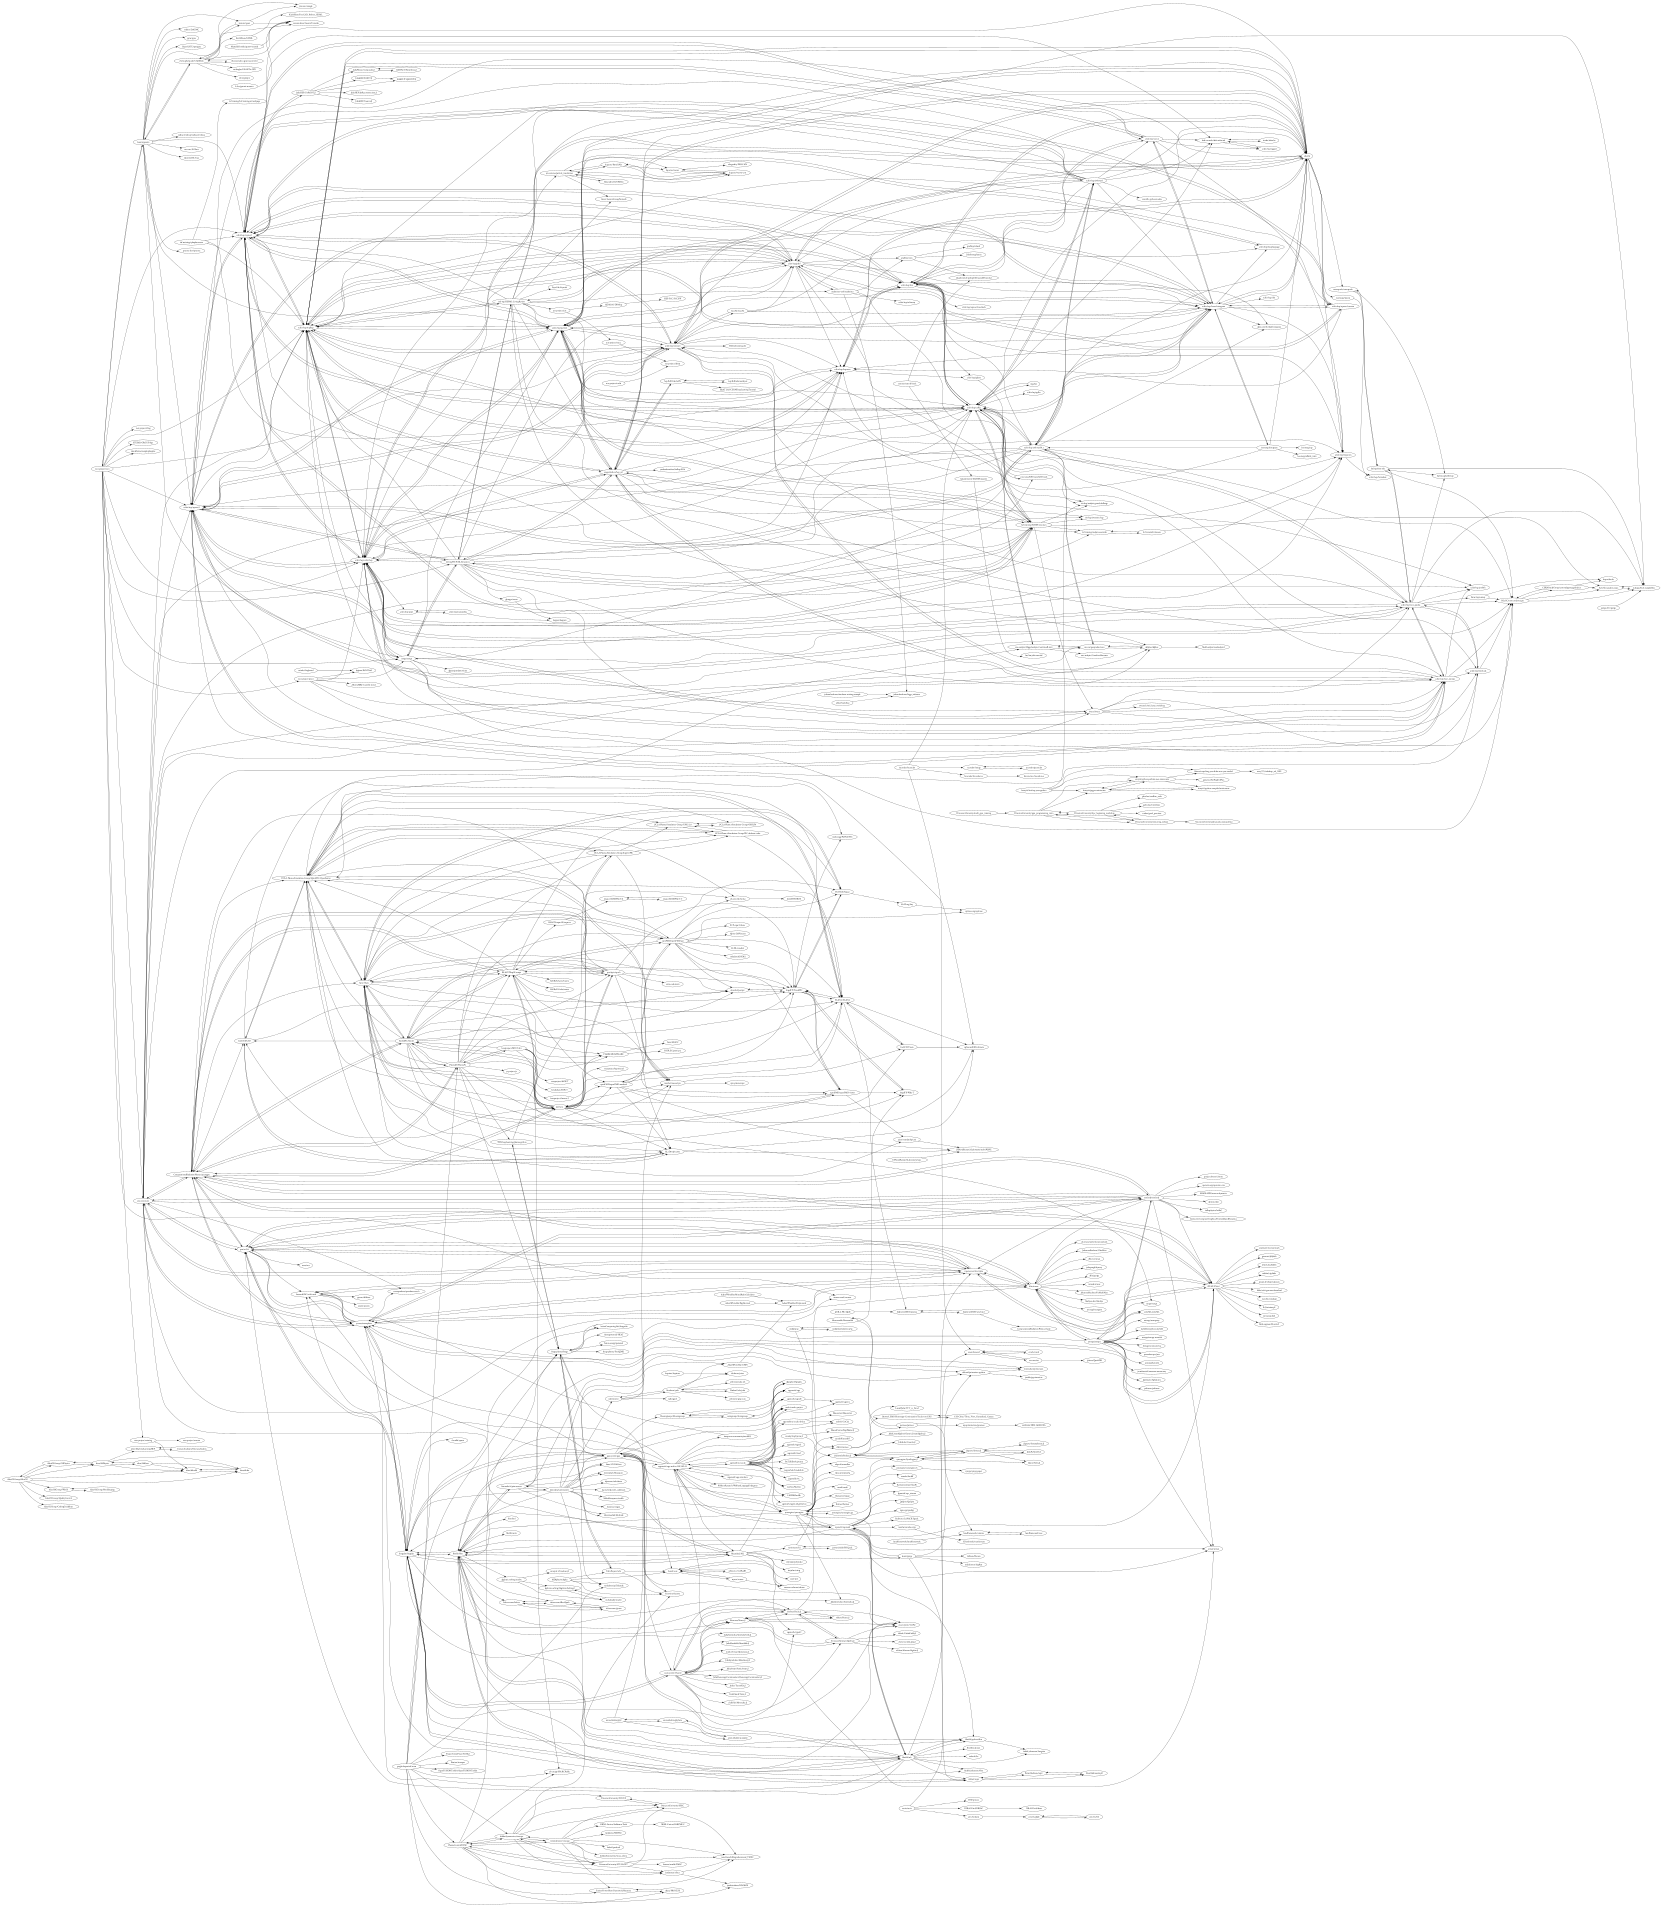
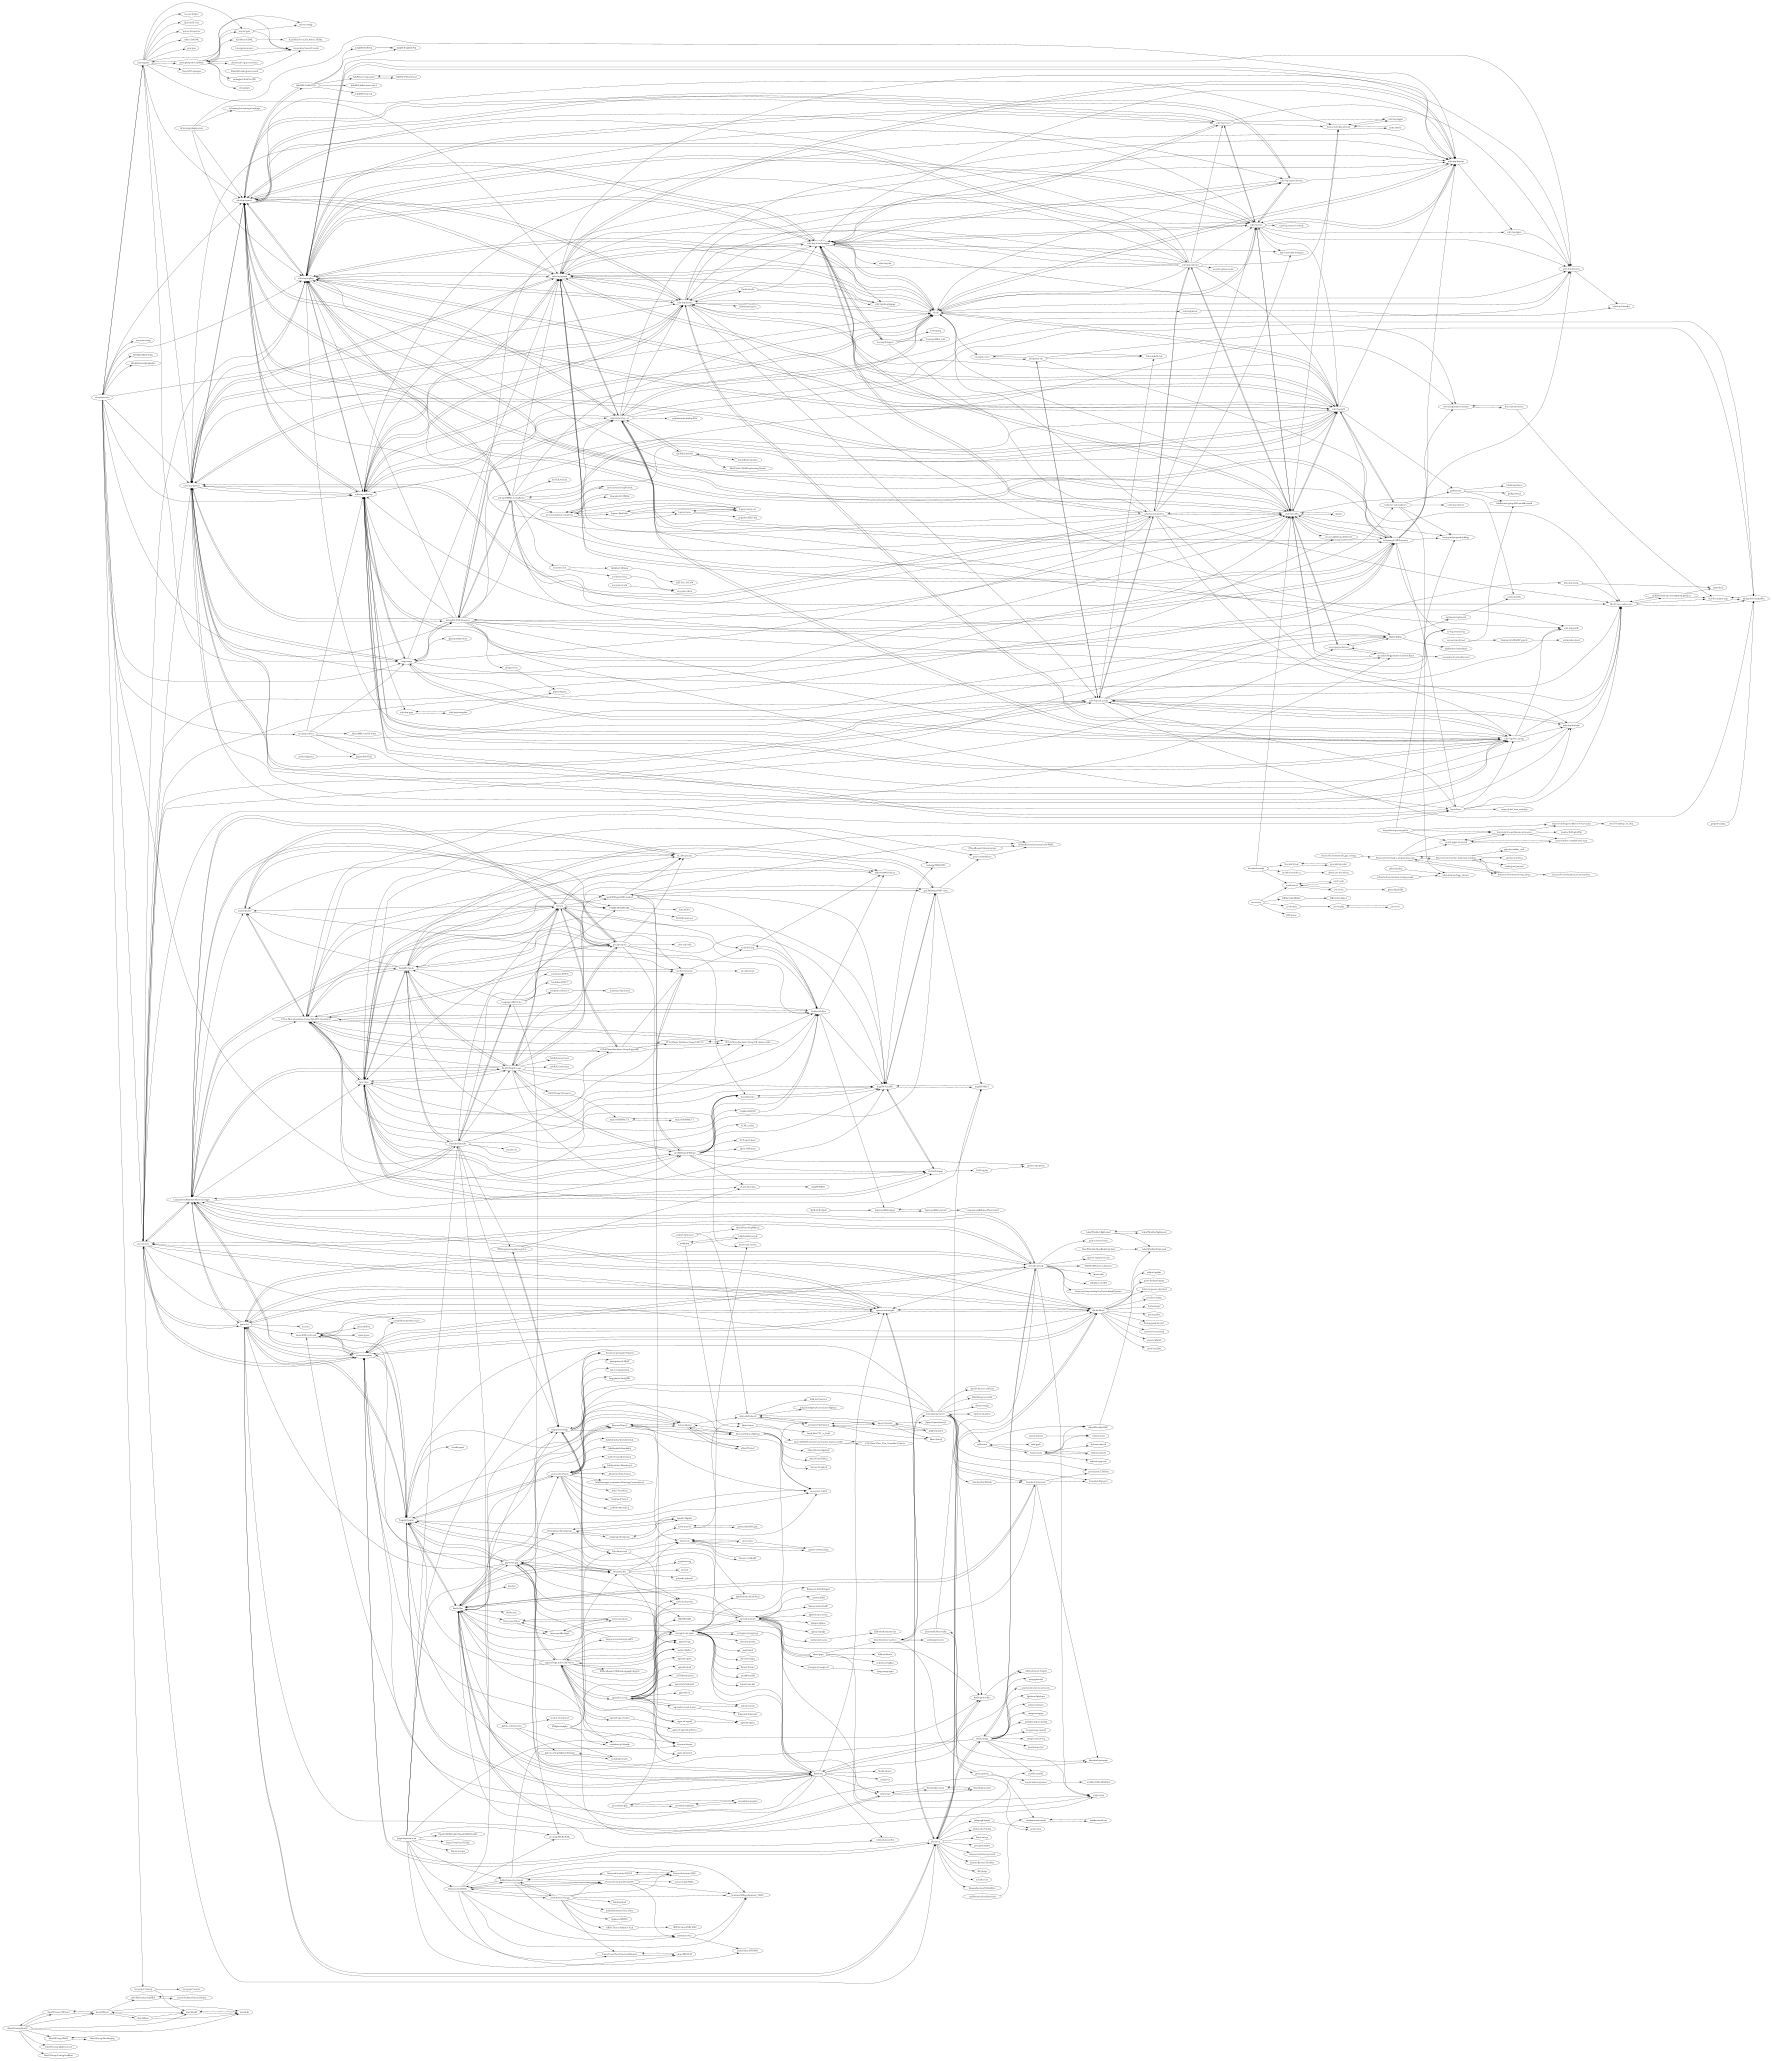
edge "zfit/zfit" -> "scikit-hep/uproot5": removed
node "radioactivedecay/radioactivedecay": removed
edge "scikit-hep/hist" -> "scikit-hep/uproot5": removed
node "tensorprob/tensorprob": label "tensorprob/tensorprob" -> "tensorprob/corner"
edge "GooFit/GooFit" -> "scikit-hep/pyhf": now "scikit-hep/iminuit" -> "scikit-hep/pyhf"
node "mg5amcnlo/mg5amcnlo": added
edge "scikit-hep/root_numpy" -> "rootpy/rootpy": added
node "UCLA-Plasma-Simulation-Group/OSHUN": removed
edge "epochpic/epoch" -> "CmPA/iPic3D": added
edge "AngelFP/VisualPIC" -> "ALaDyn/ALaDyn": now "ornladios/ADIOS2" -> "ALaDyn/ALaDyn"
node "AdamWhiteHat/BigRational": added
edge "astropy/astropy" -> "sunpy/sunpy": now "joshspeagle/dynesty" -> "sunpy/sunpy"
node "diana/CUDASieve": label "diana/CUDASieve" -> "curtisseizert/CUDASieve"
edge "kimwalisch/primecount" -> "ridiculousfish/libdivide": reversed
edge "shlomif/primesieve-python" -> "kimwalisch/primesieve": added
